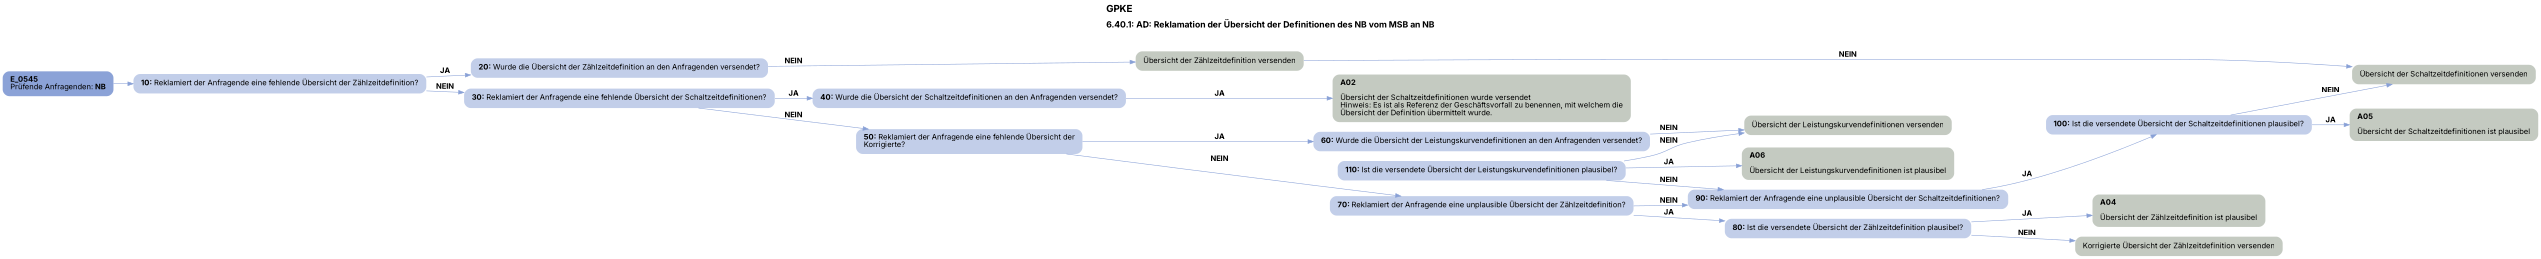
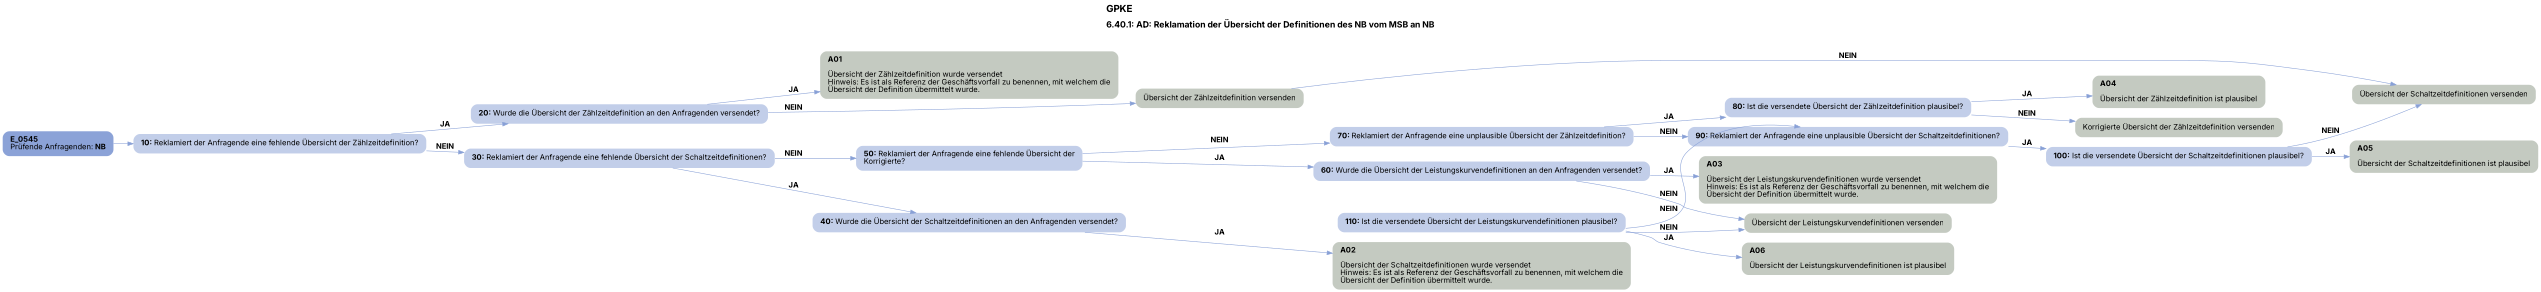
node "A01": added
node "A03": added
